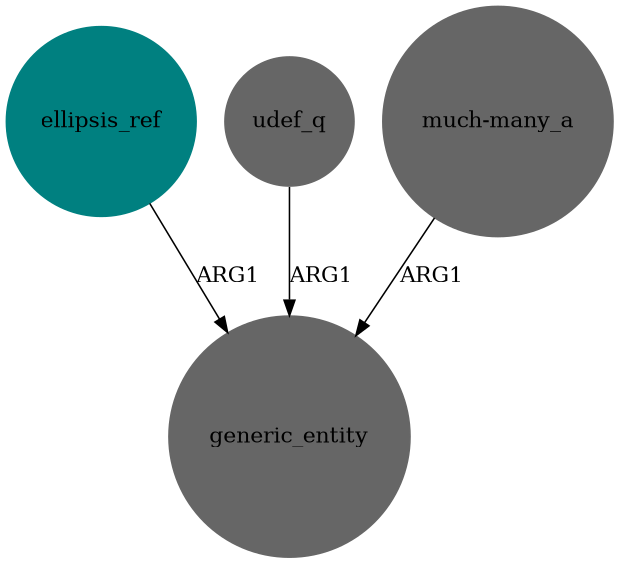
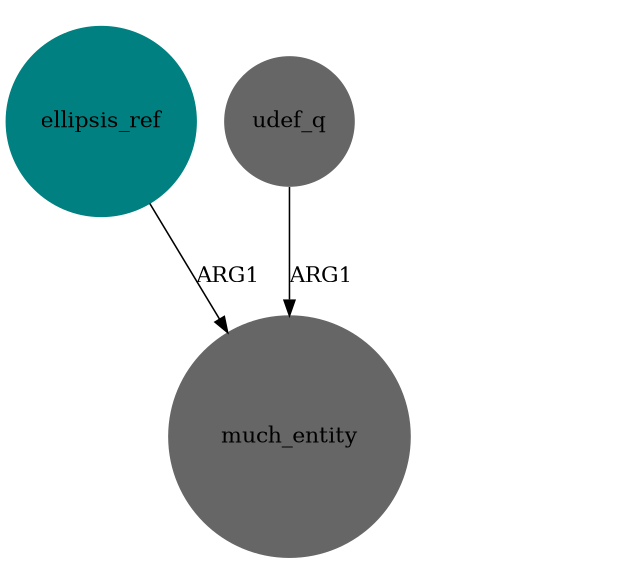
node "much-many_a": removed
node "generic_entity": label "generic_entity" -> "much_entity"
